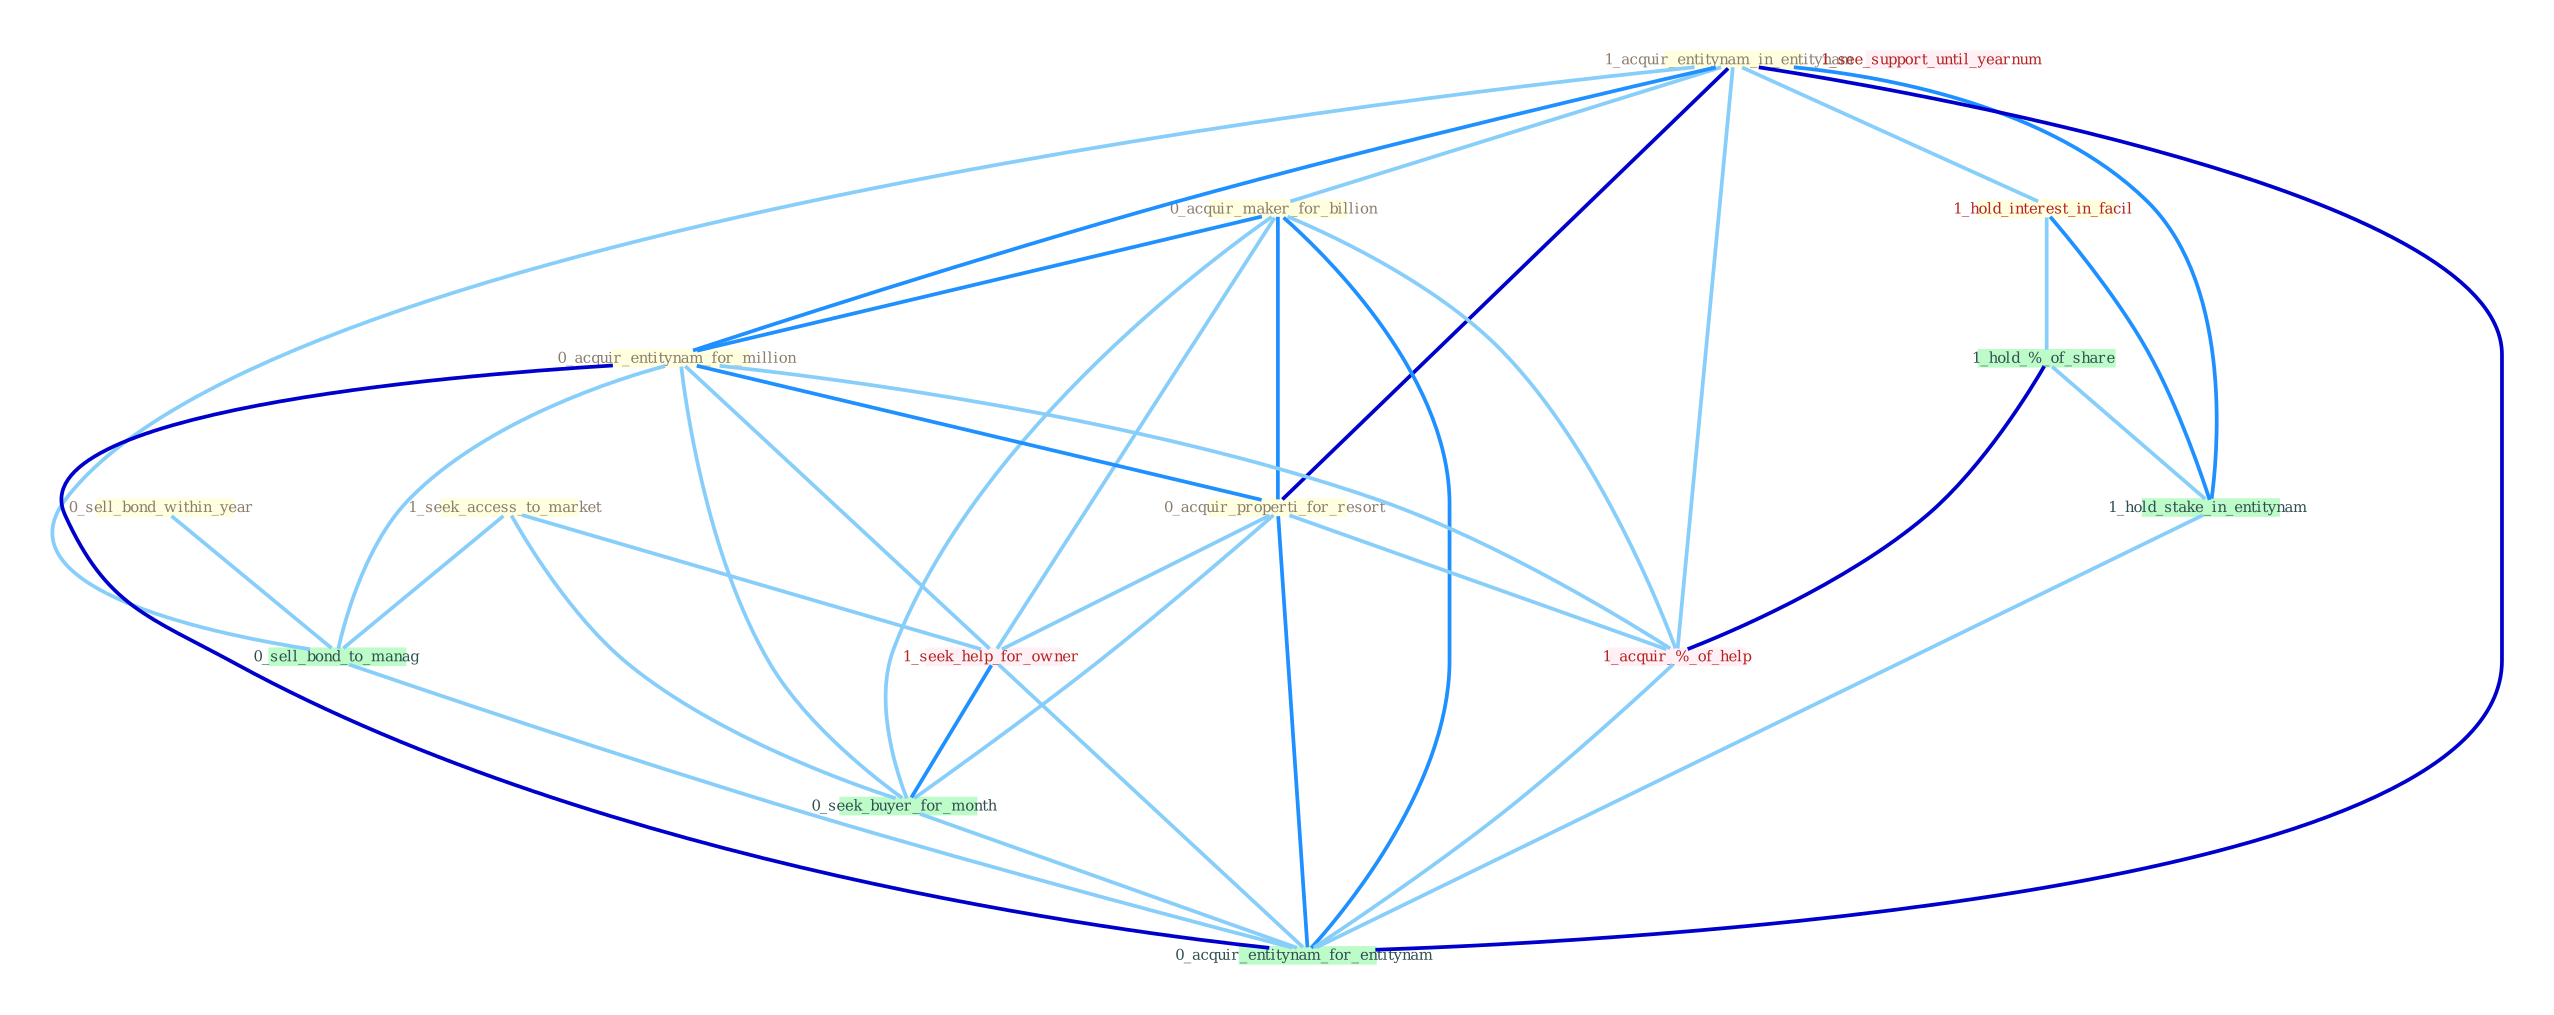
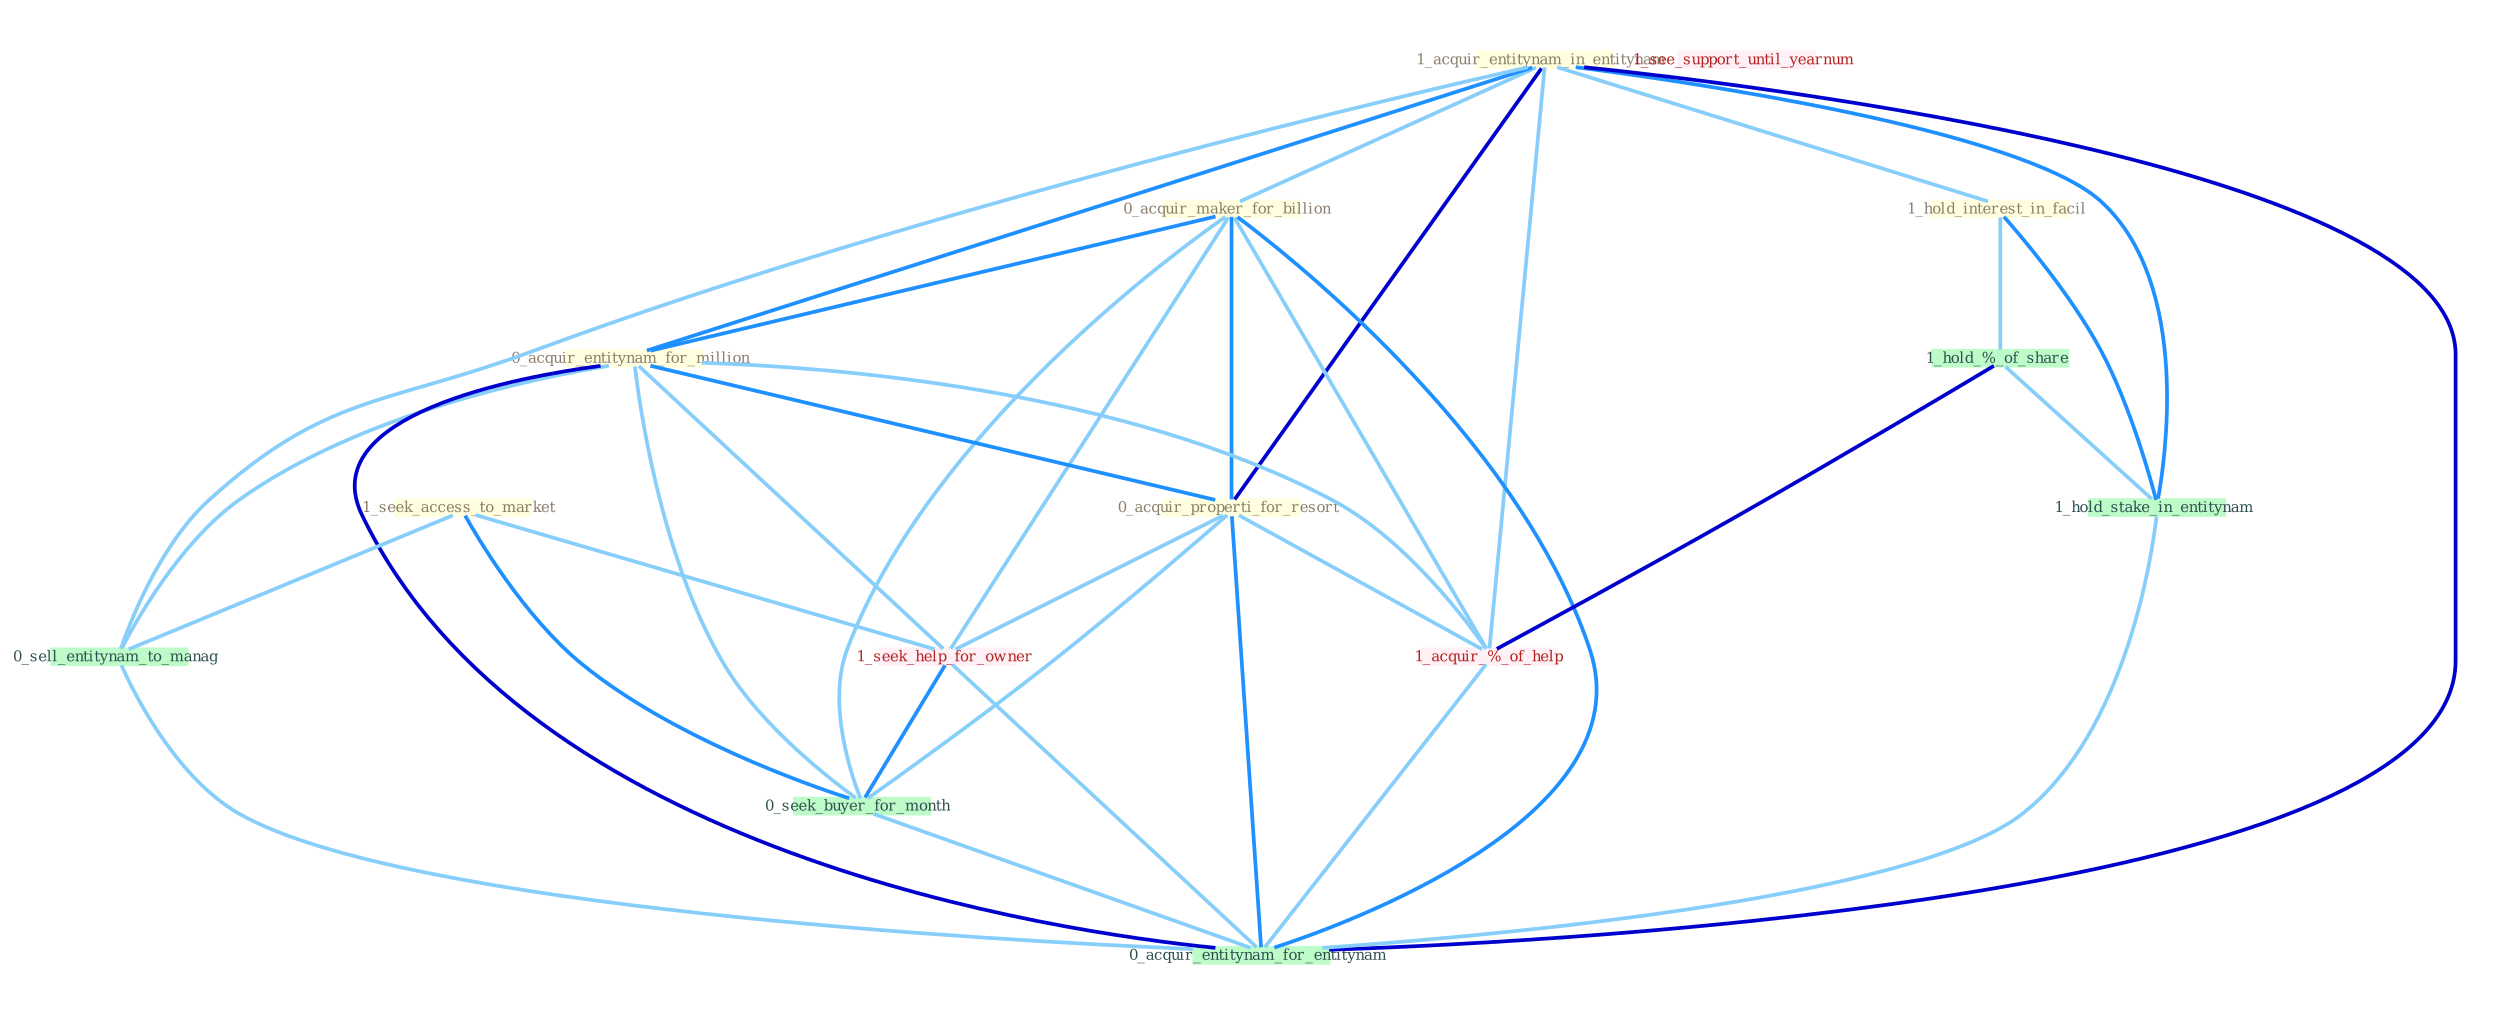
node "1_hold_interest_in_facil": fontcolor #b22222 -> #8b7d6b
node "0_sell_bond_within_year": removed
node "0_sell_bond_to_manag": label "0_sell_bond_to_manag" -> "0_sell_entitynam_to_manag"
edge "1_seek_access_to_market" -- "0_seek_buyer_for_month": color #87cefa -> #1e90ff
